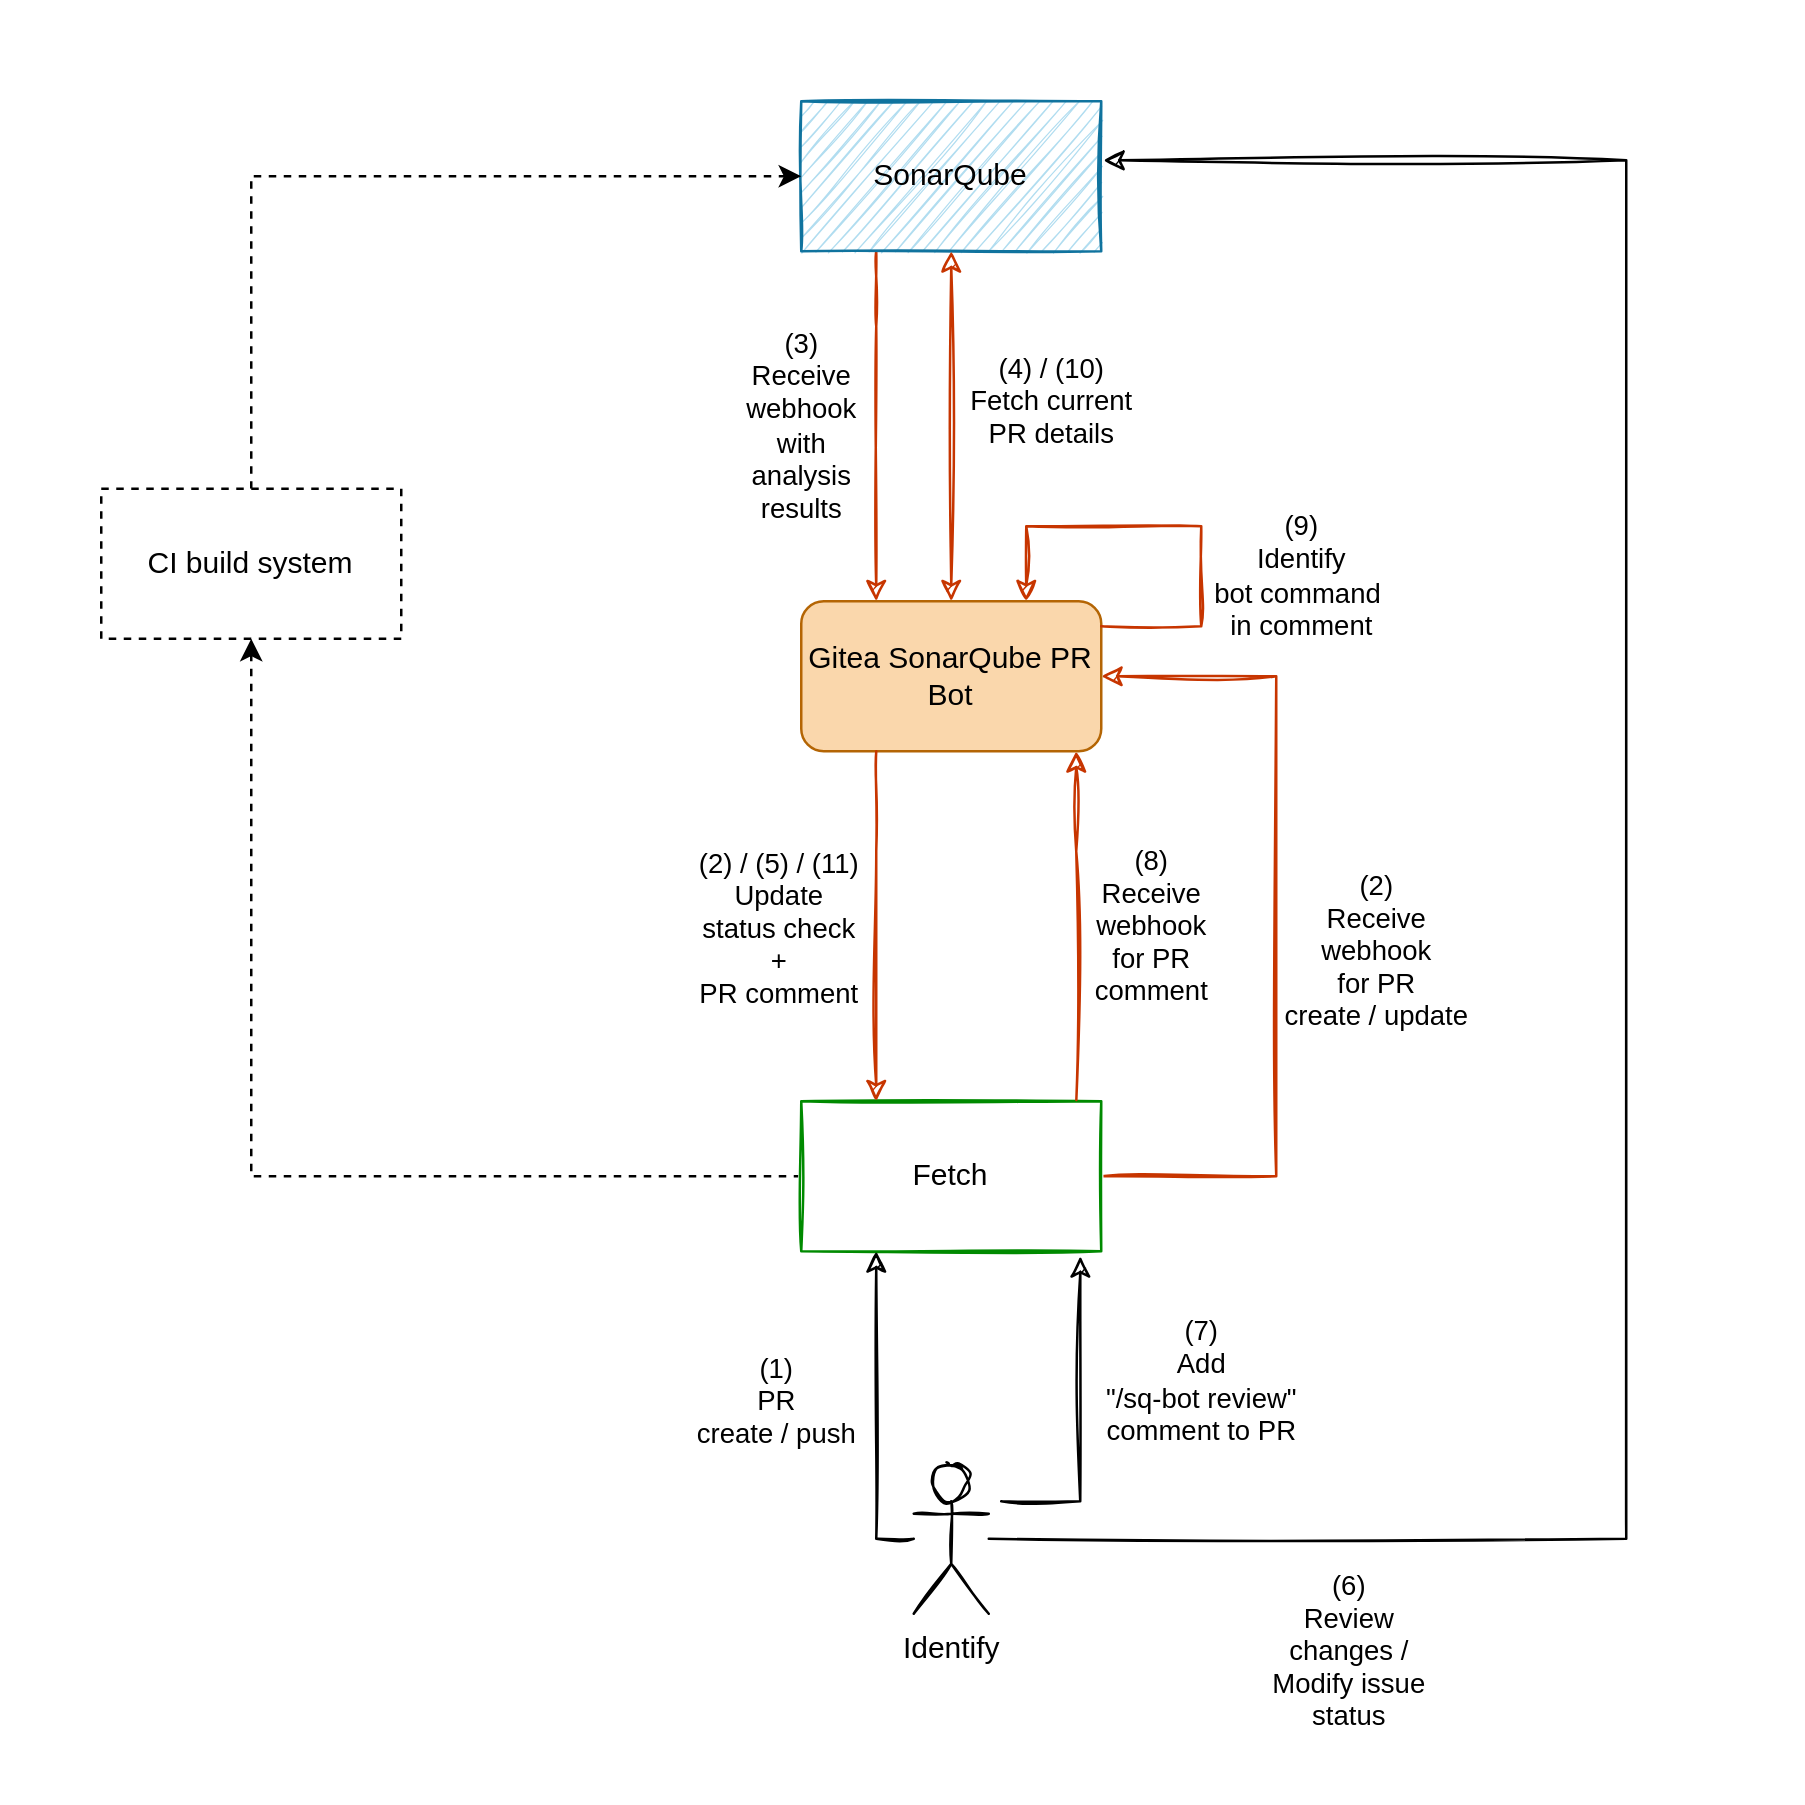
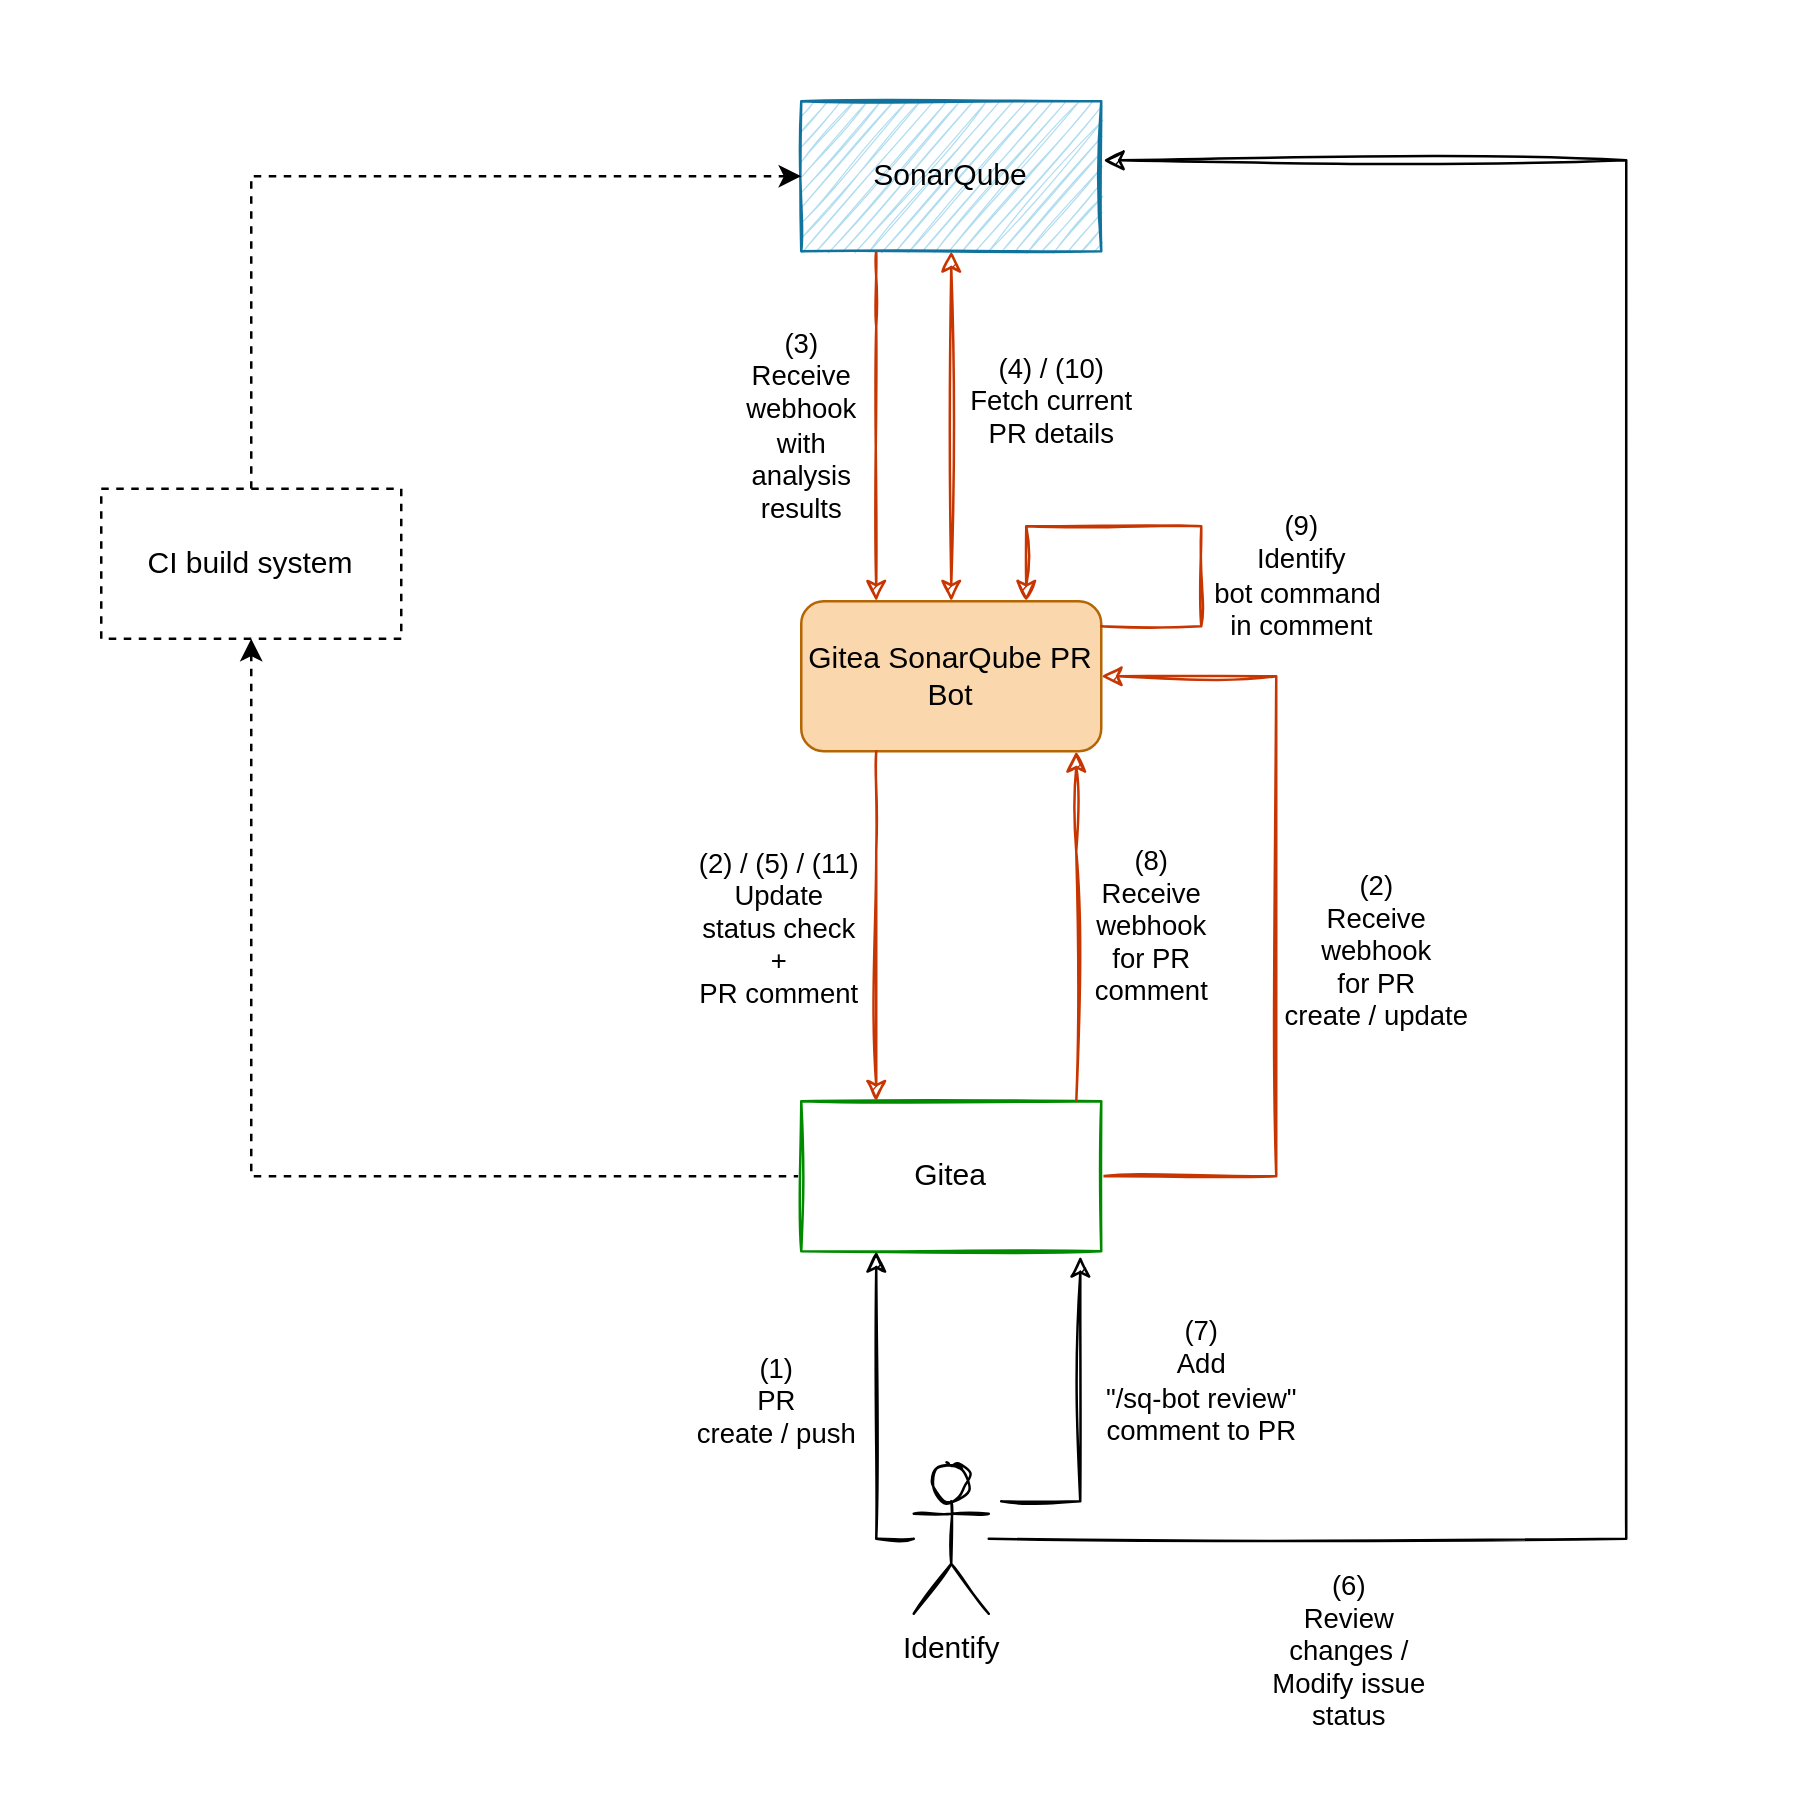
node "Fetch": label "Fetch" -> "Gitea"
